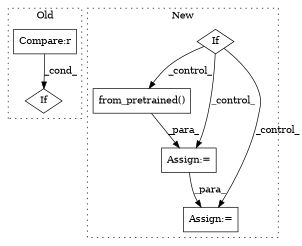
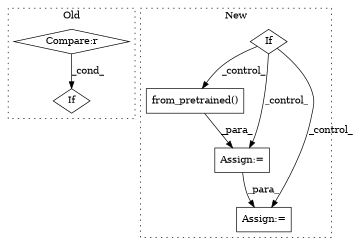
node "Compare:r": shape box -> diamond
